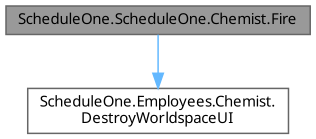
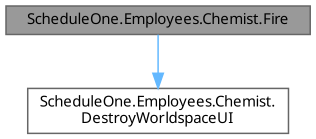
node "ScheduleOne.ScheduleOne.Chemist.Fire": label "ScheduleOne.ScheduleOne.Chemist.Fire" -> "ScheduleOne.Employees.Chemist.Fire"
